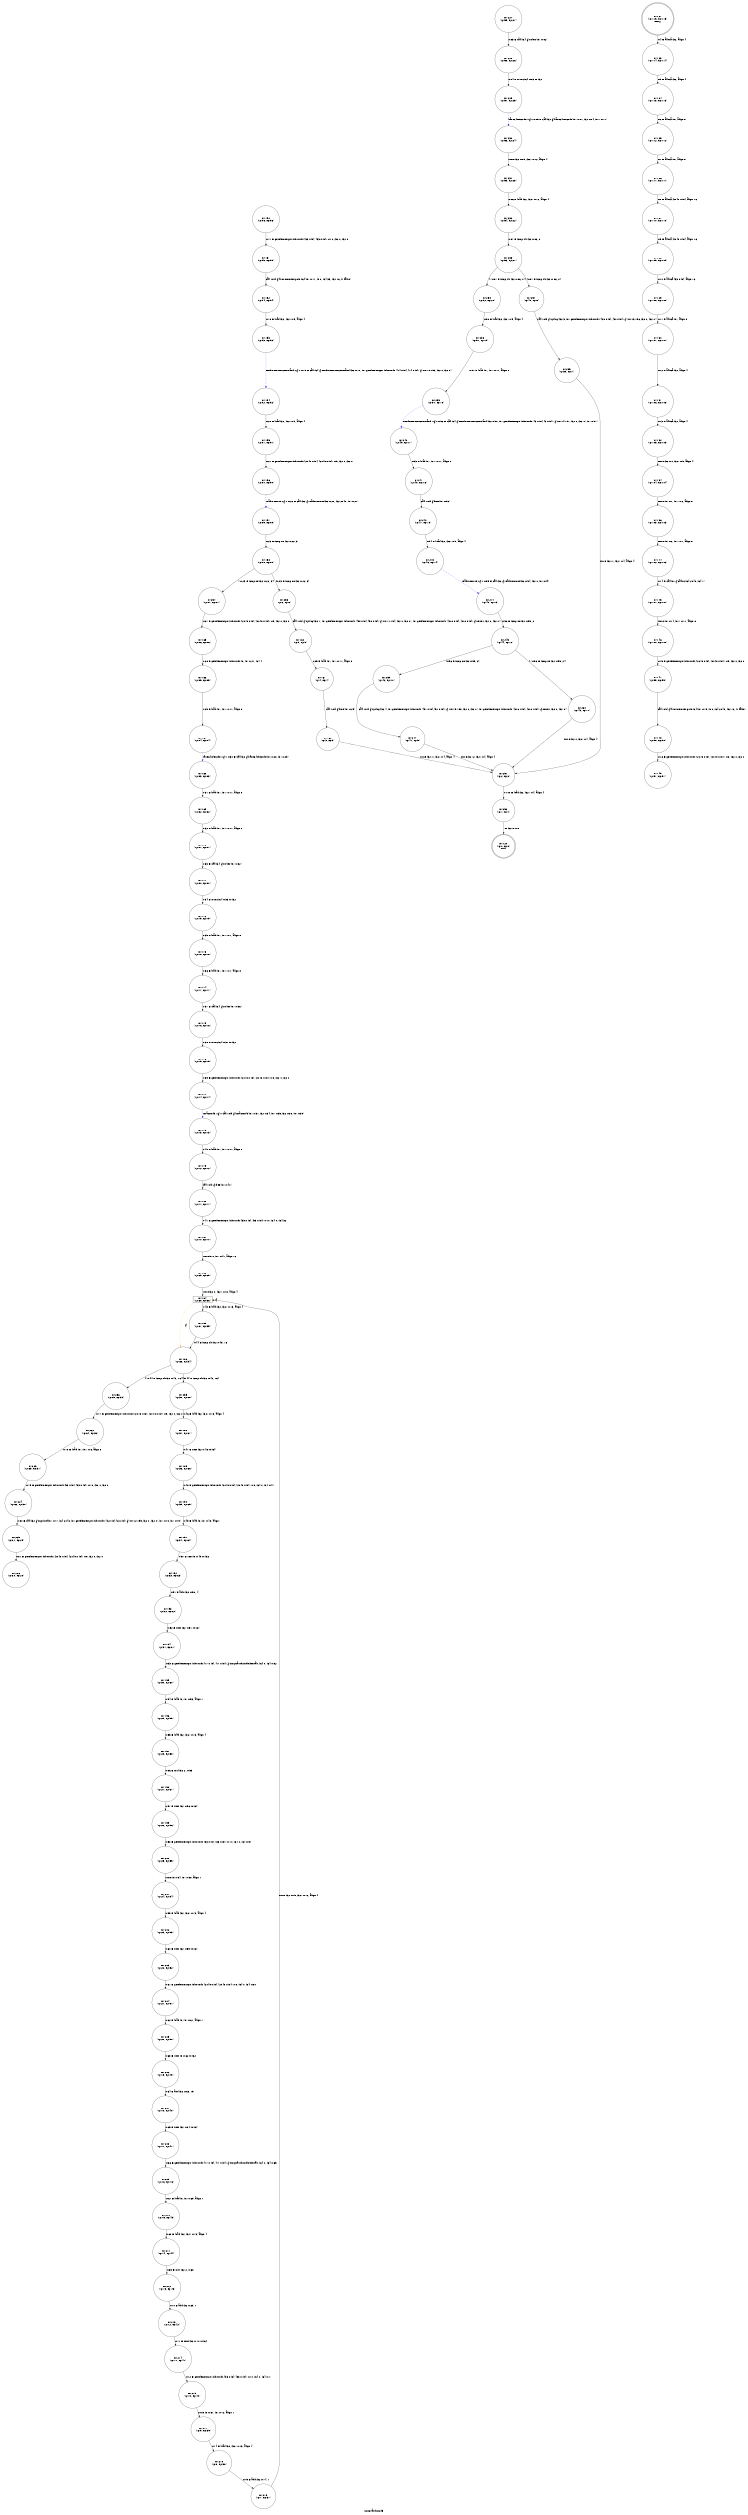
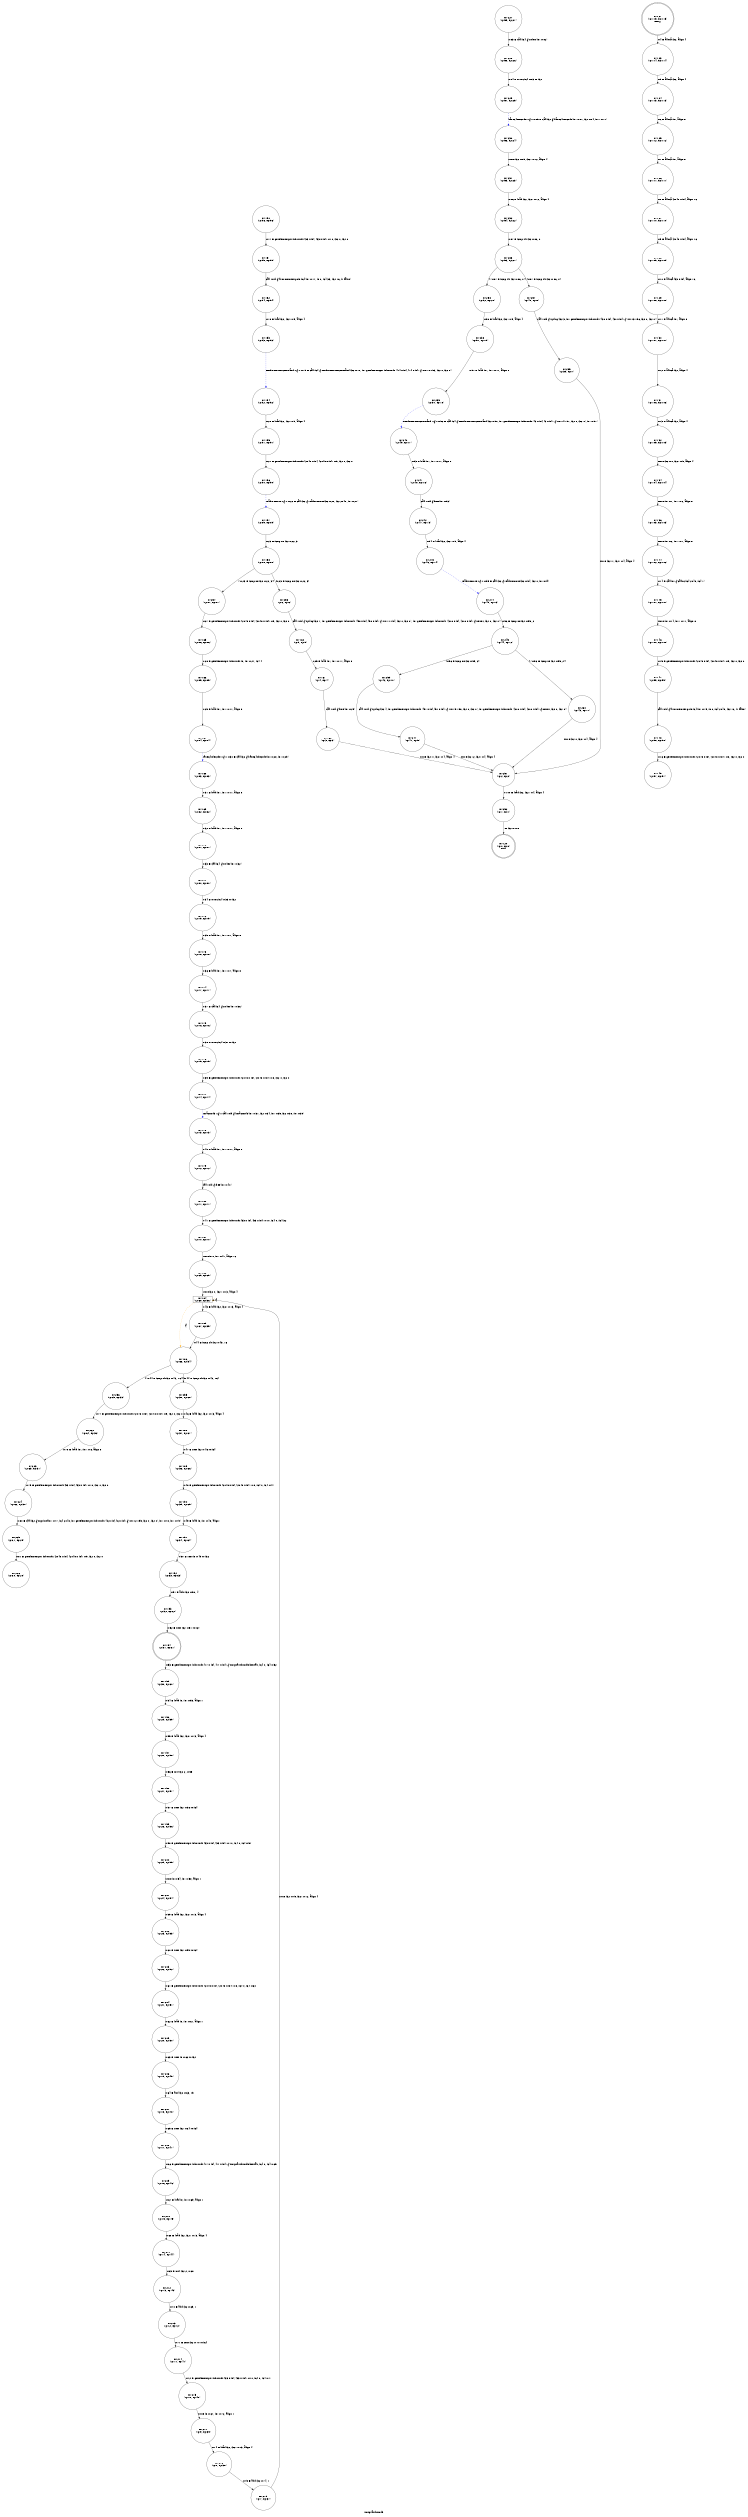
node "N7194 (rp:31, ep:61)": shape circle -> doublecircle
